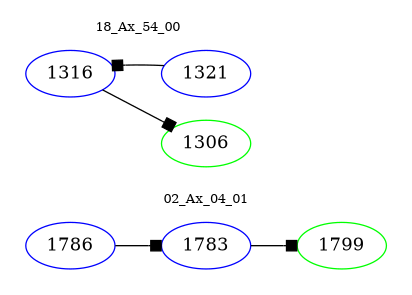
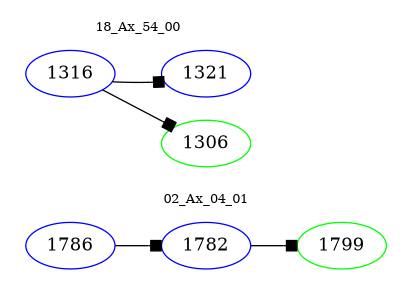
edge "1321" -> "1316": reversed
node "1783": label "1783" -> "1782"
